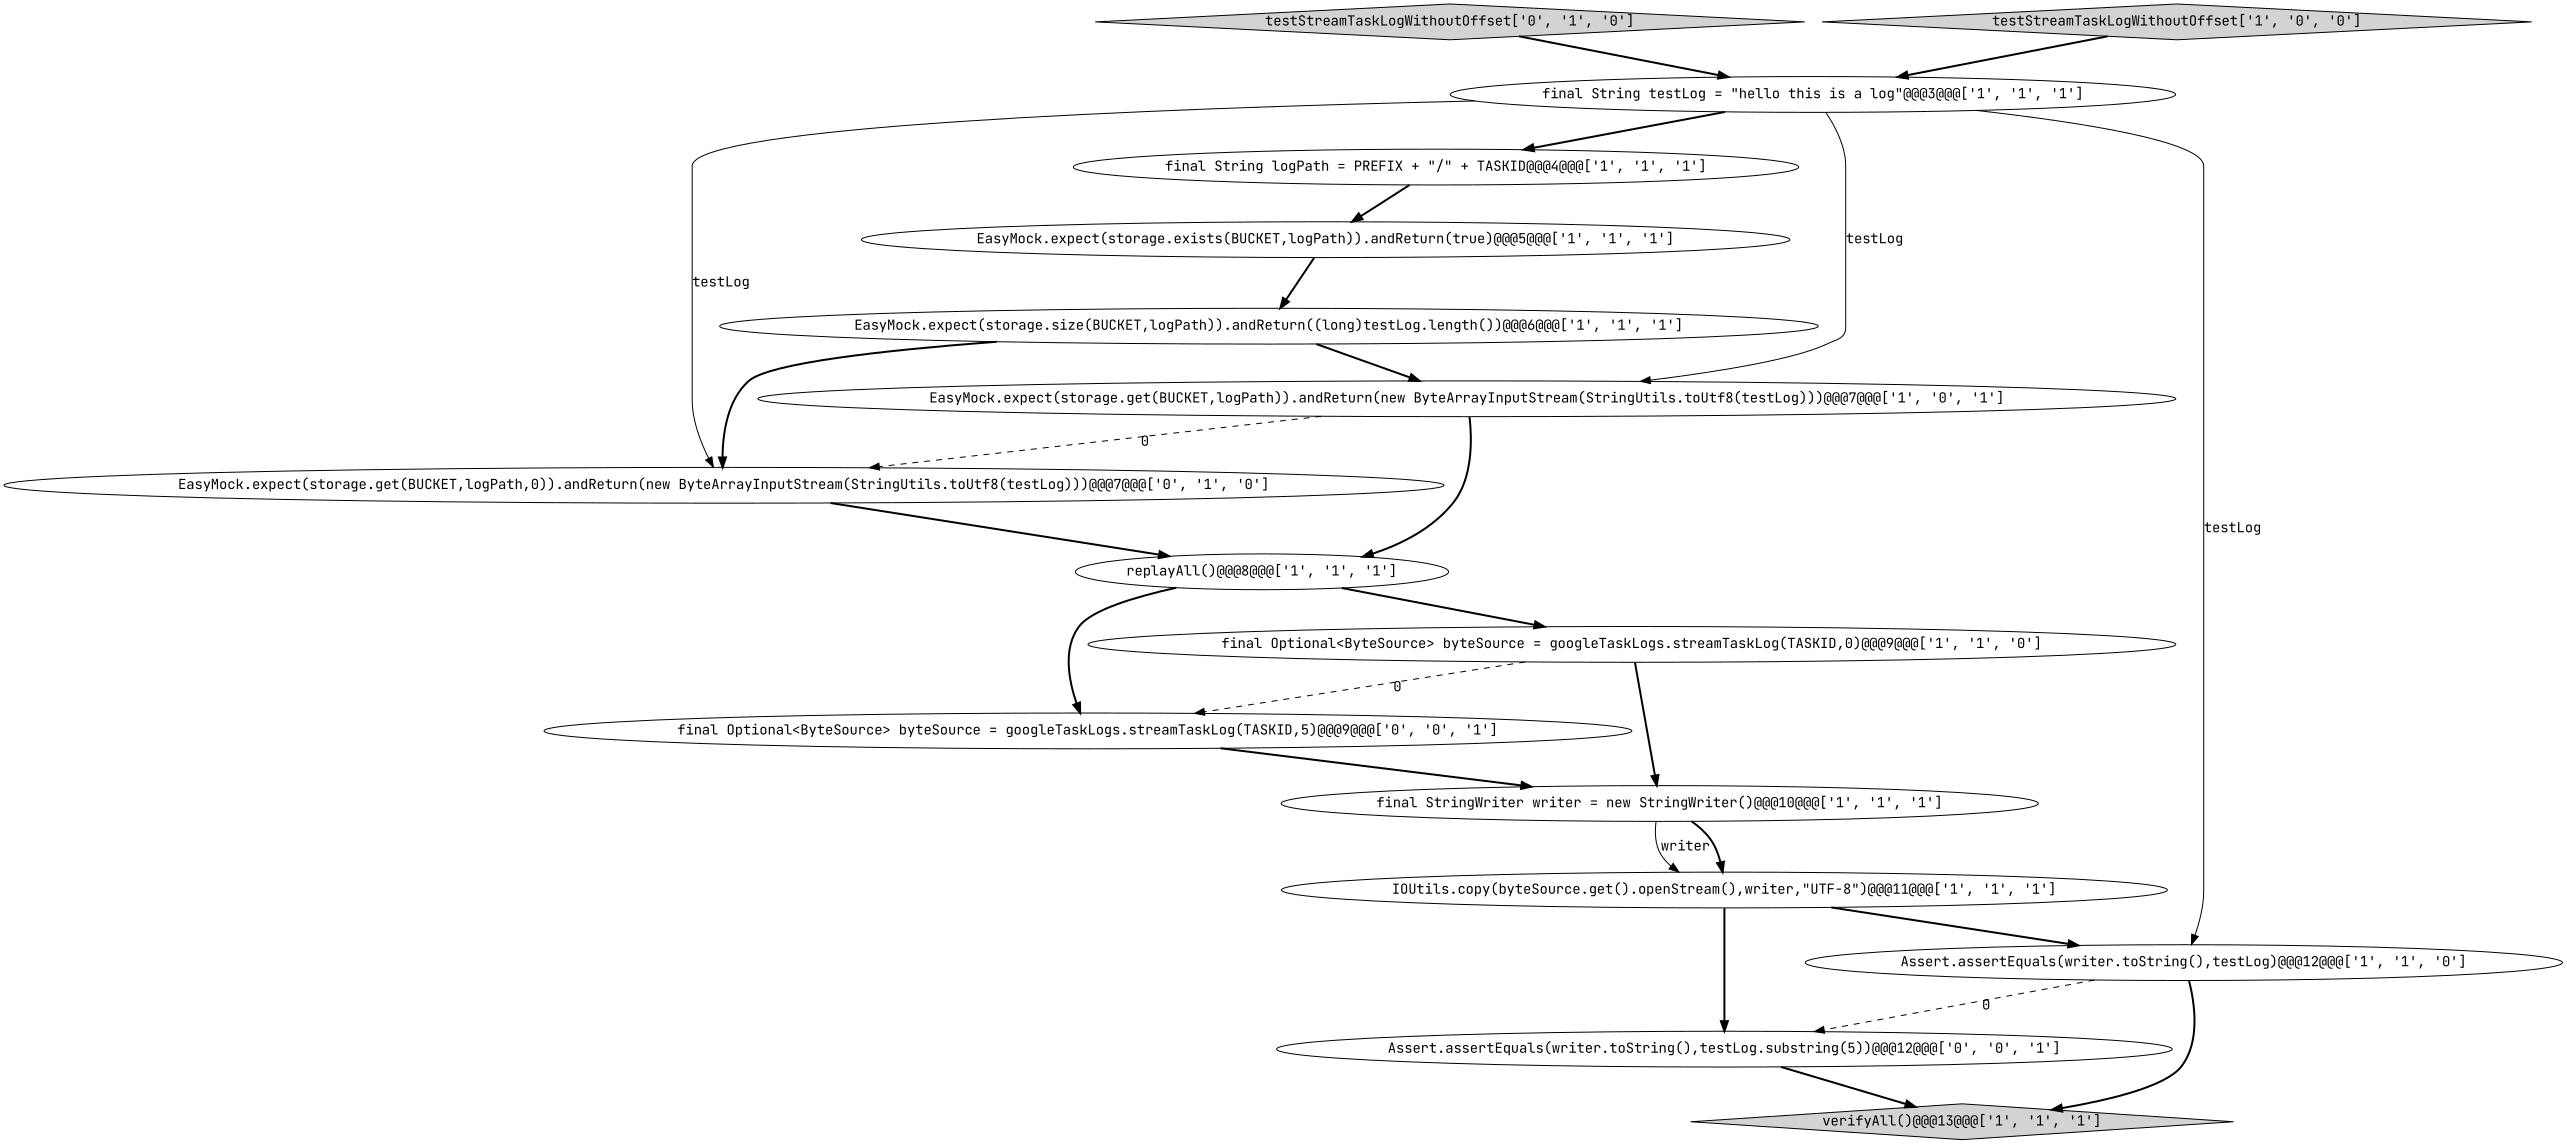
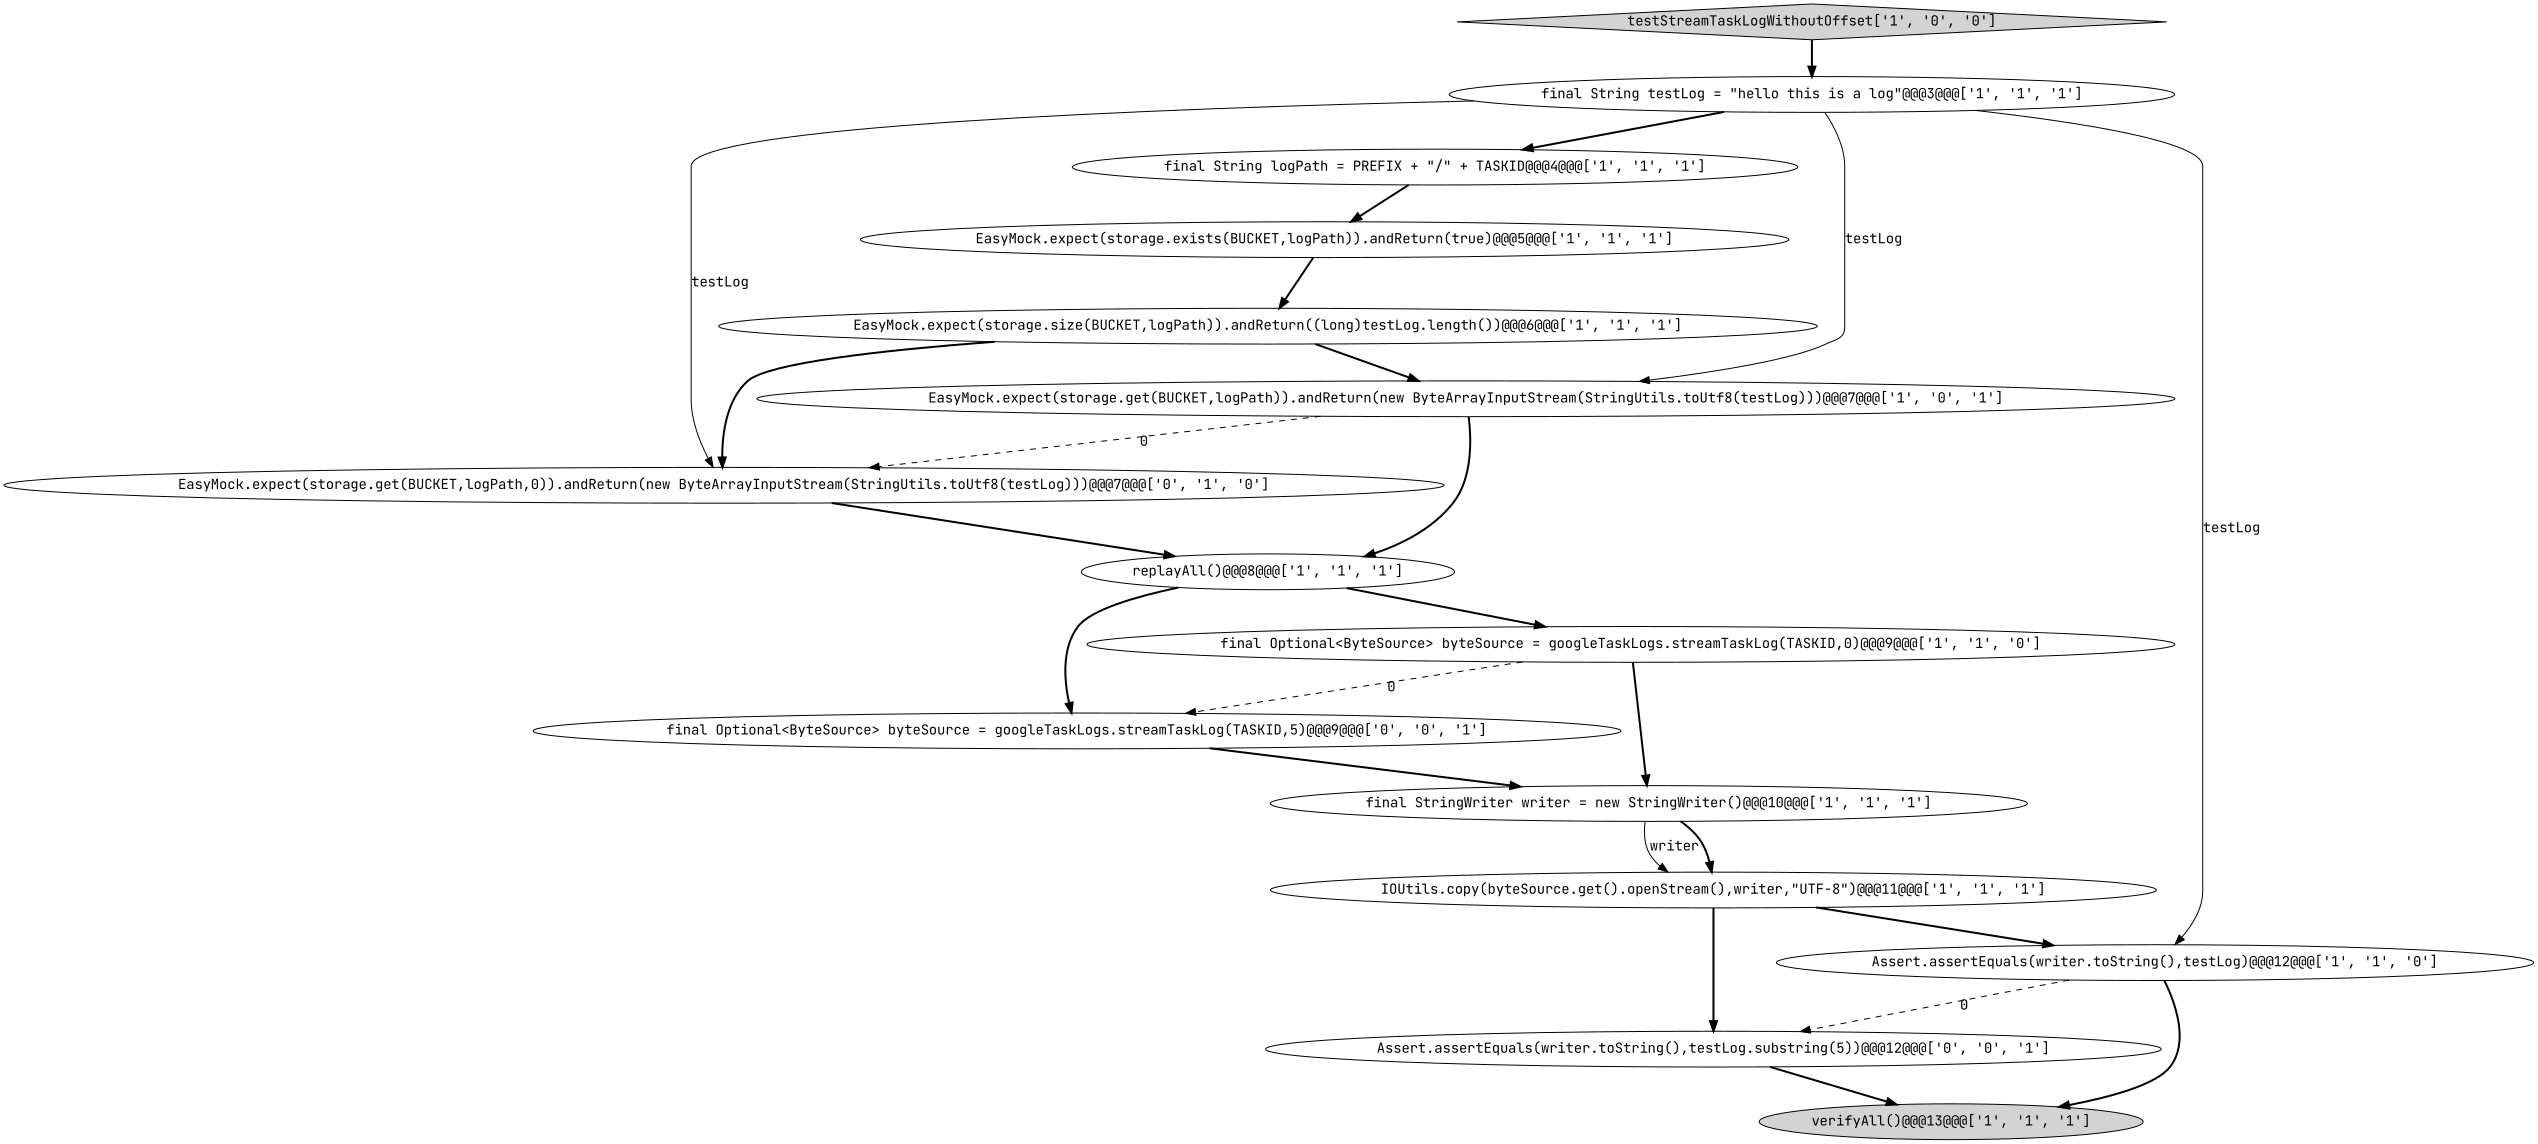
node "testStreamTaskLogWithoutOffset['0', '1', '0']": removed
node "verifyAll()@@@13@@@['1', '1', '1']": shape diamond -> ellipse
